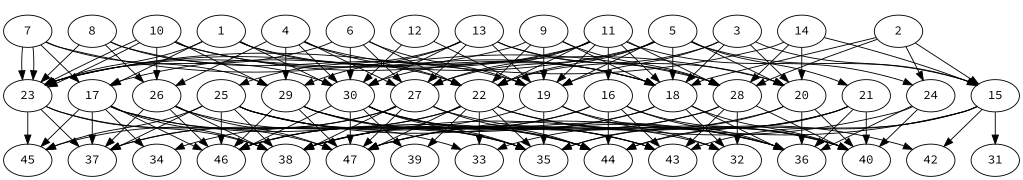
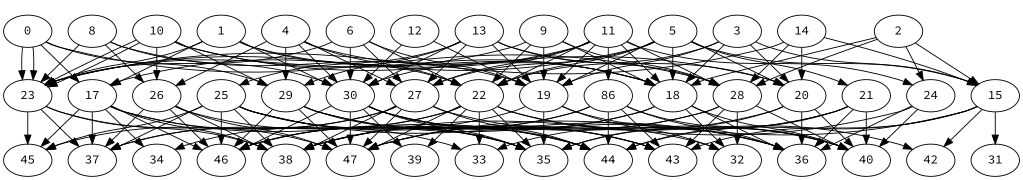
node "7": label "7" -> "0"
node "16": label "16" -> "86"
